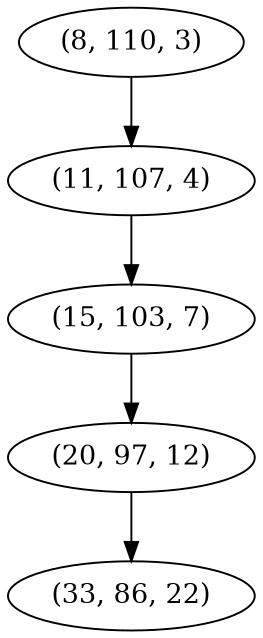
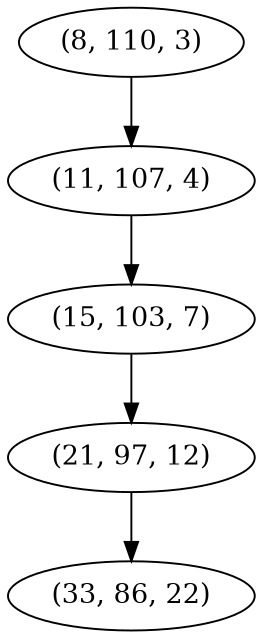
node "(20, 97, 12)": label "(20, 97, 12)" -> "(21, 97, 12)"
